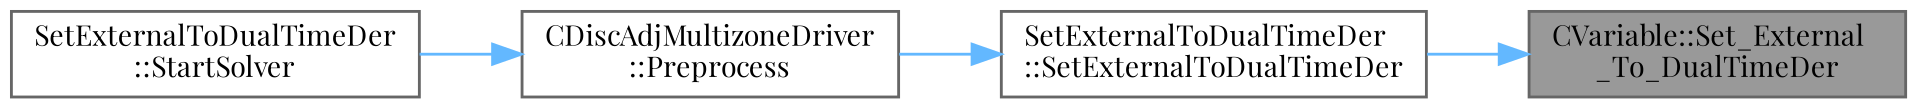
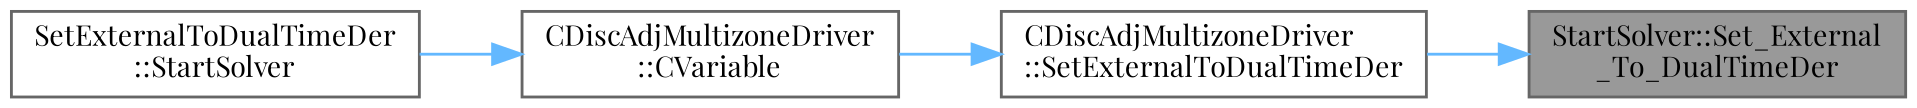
node "CDiscAdjMultizoneDriver ::Preprocess": label "CDiscAdjMultizoneDriver ::Preprocess" -> "CDiscAdjMultizoneDriver ::CVariable"
node "SetExternalToDualTimeDer ::SetExternalToDualTimeDer": label "SetExternalToDualTimeDer ::SetExternalToDualTimeDer" -> "CDiscAdjMultizoneDriver ::SetExternalToDualTimeDer"
node "CVariable::Set_External _To_DualTimeDer": label "CVariable::Set_External _To_DualTimeDer" -> "StartSolver::Set_External _To_DualTimeDer"
